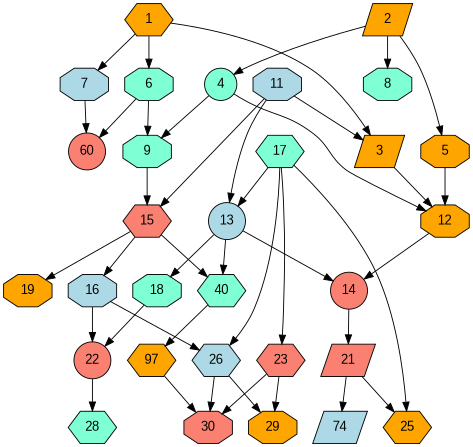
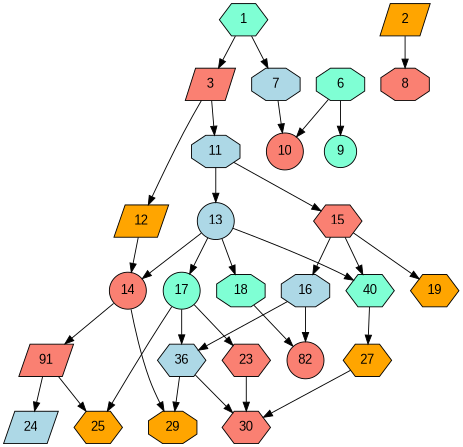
node "1": fillcolor orange -> aquamarine
edge "1" -> "6": removed
node "4": removed
node "8": fillcolor aquamarine -> salmon
edge "11" -> "3": reversed
node "60": label "60" -> "10"
node "9": shape octagon -> circle
node "17": shape hexagon -> circle
node "3": fillcolor orange -> salmon
node "5": removed
edge "9" -> "15": removed
edge "17" -> "13": reversed
node "12": shape octagon -> parallelogram
node "19": shape octagon -> hexagon
node "22": label "22" -> "82"
node "97": label "97" -> "27"
node "26": label "26" -> "36"
node "21": label "21" -> "91"
edge "23" -> "29": now "14" -> "29"
node "28": removed
node "30": shape octagon -> hexagon
node "74": label "74" -> "24"
